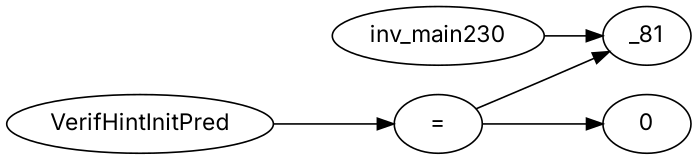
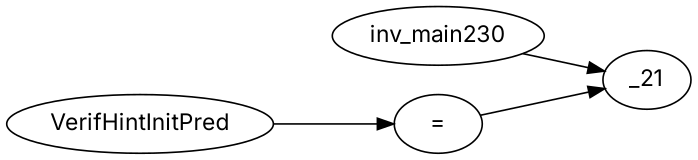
node "_81": label "_81" -> "_21"
node "0": removed
